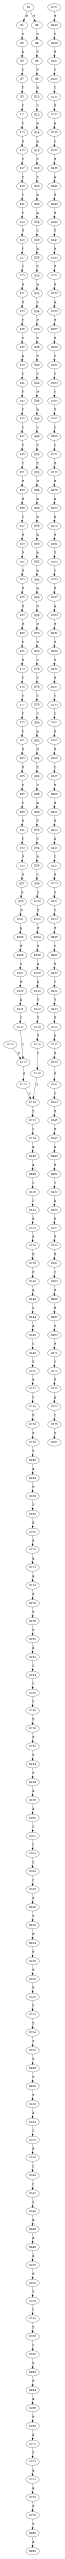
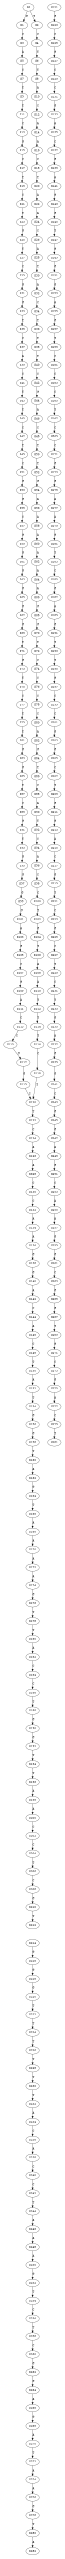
edge "S113" -> "S117": now "S113" -> "S115"
edge "S212" -> "S214": removed, label "G"
